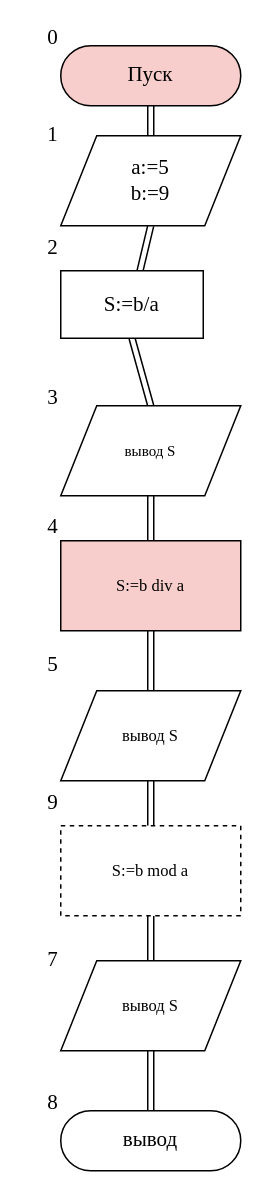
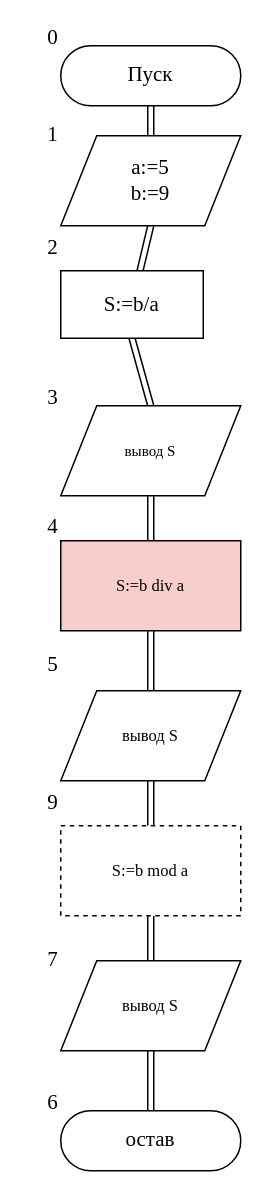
node "Пуск": fillcolor #f8cecc -> #ffffff
node "8": label "8" -> "6"
node "вывод": label "вывод" -> "остав"
